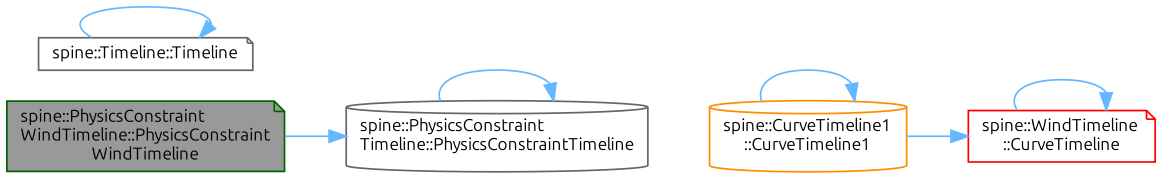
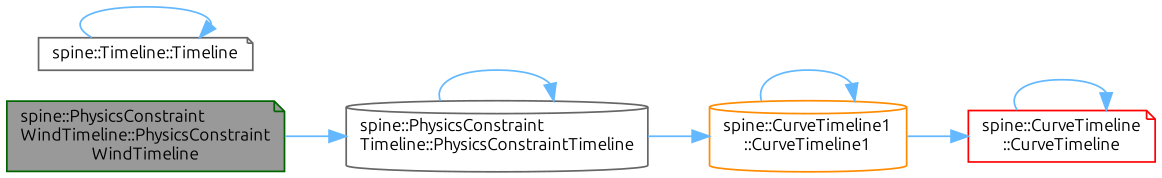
edge "spine::PhysicsConstraint Timeline::PhysicsConstraintTimeline" -> "spine::CurveTimeline1 ::CurveTimeline1": added
node "spine::WindTimeline ::CurveTimeline": label "spine::WindTimeline ::CurveTimeline" -> "spine::CurveTimeline ::CurveTimeline"
